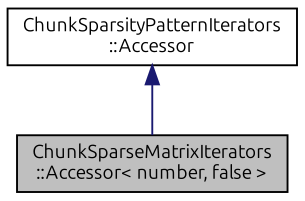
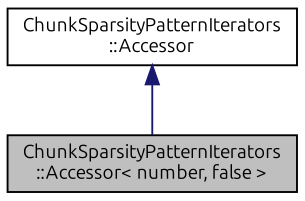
node "ChunkSparseMatrixIterators ::Accessor< number, false >": label "ChunkSparseMatrixIterators ::Accessor< number, false >" -> "ChunkSparsityPatternIterators ::Accessor< number, false >"
